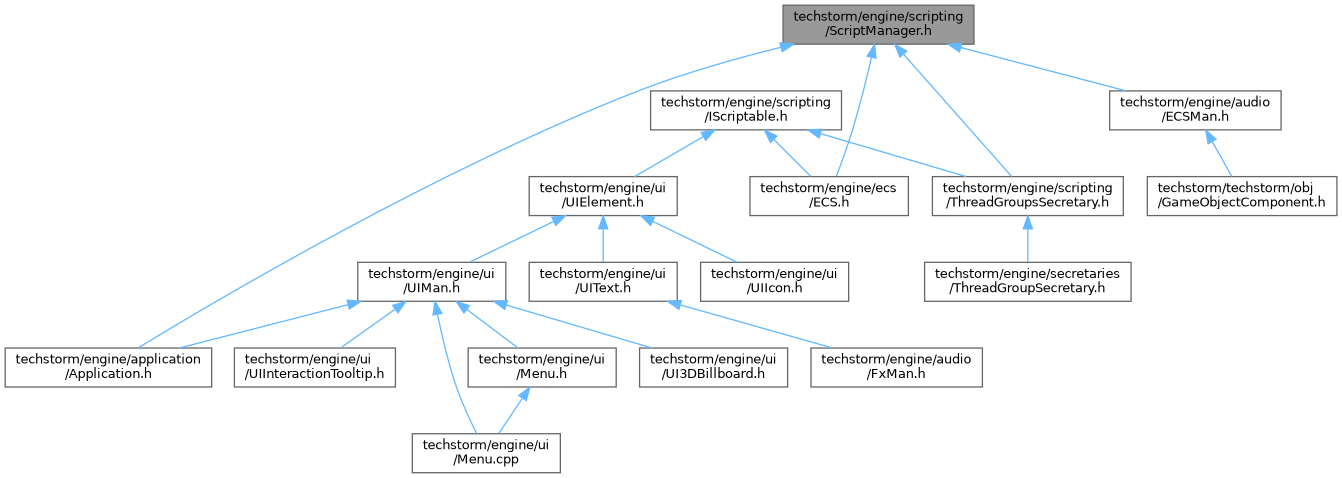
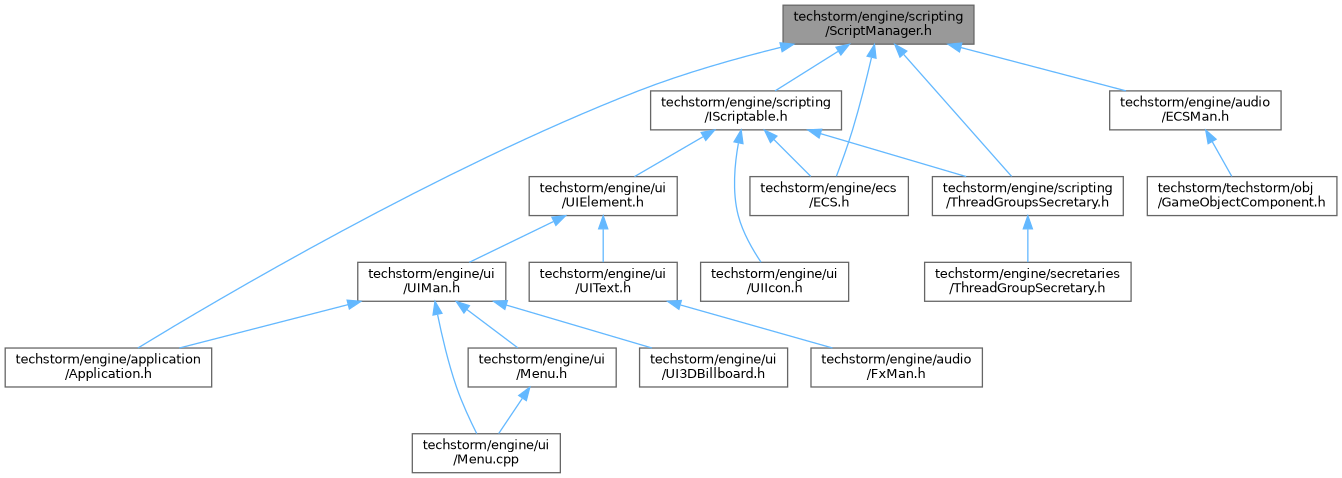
edge "techstorm/engine/scripting /IScriptable.h" -> "techstorm/engine/scripting /ScriptManager.h": added
edge "techstorm/engine/ui /UIIcon.h" -> "techstorm/engine/ui /UIElement.h": now "techstorm/engine/ui /UIIcon.h" -> "techstorm/engine/scripting /IScriptable.h"
node "techstorm/engine/ui /UIInteractionTooltip.h": removed
